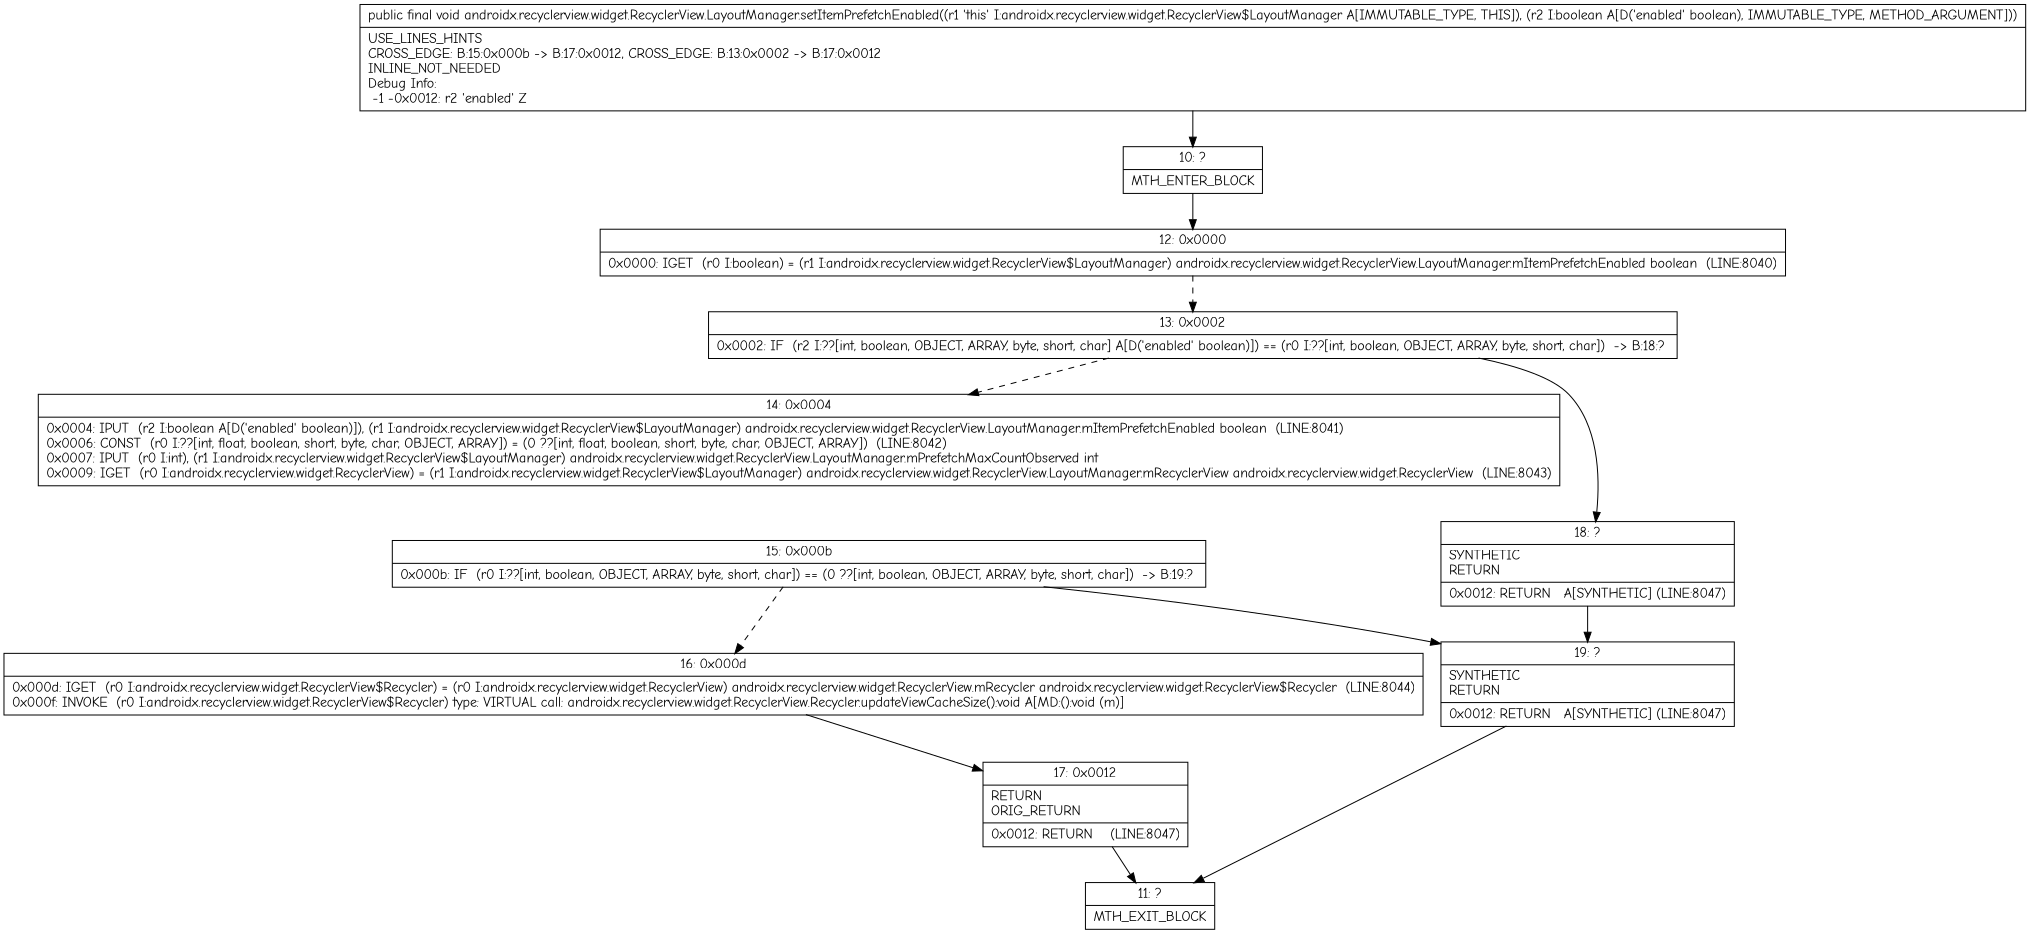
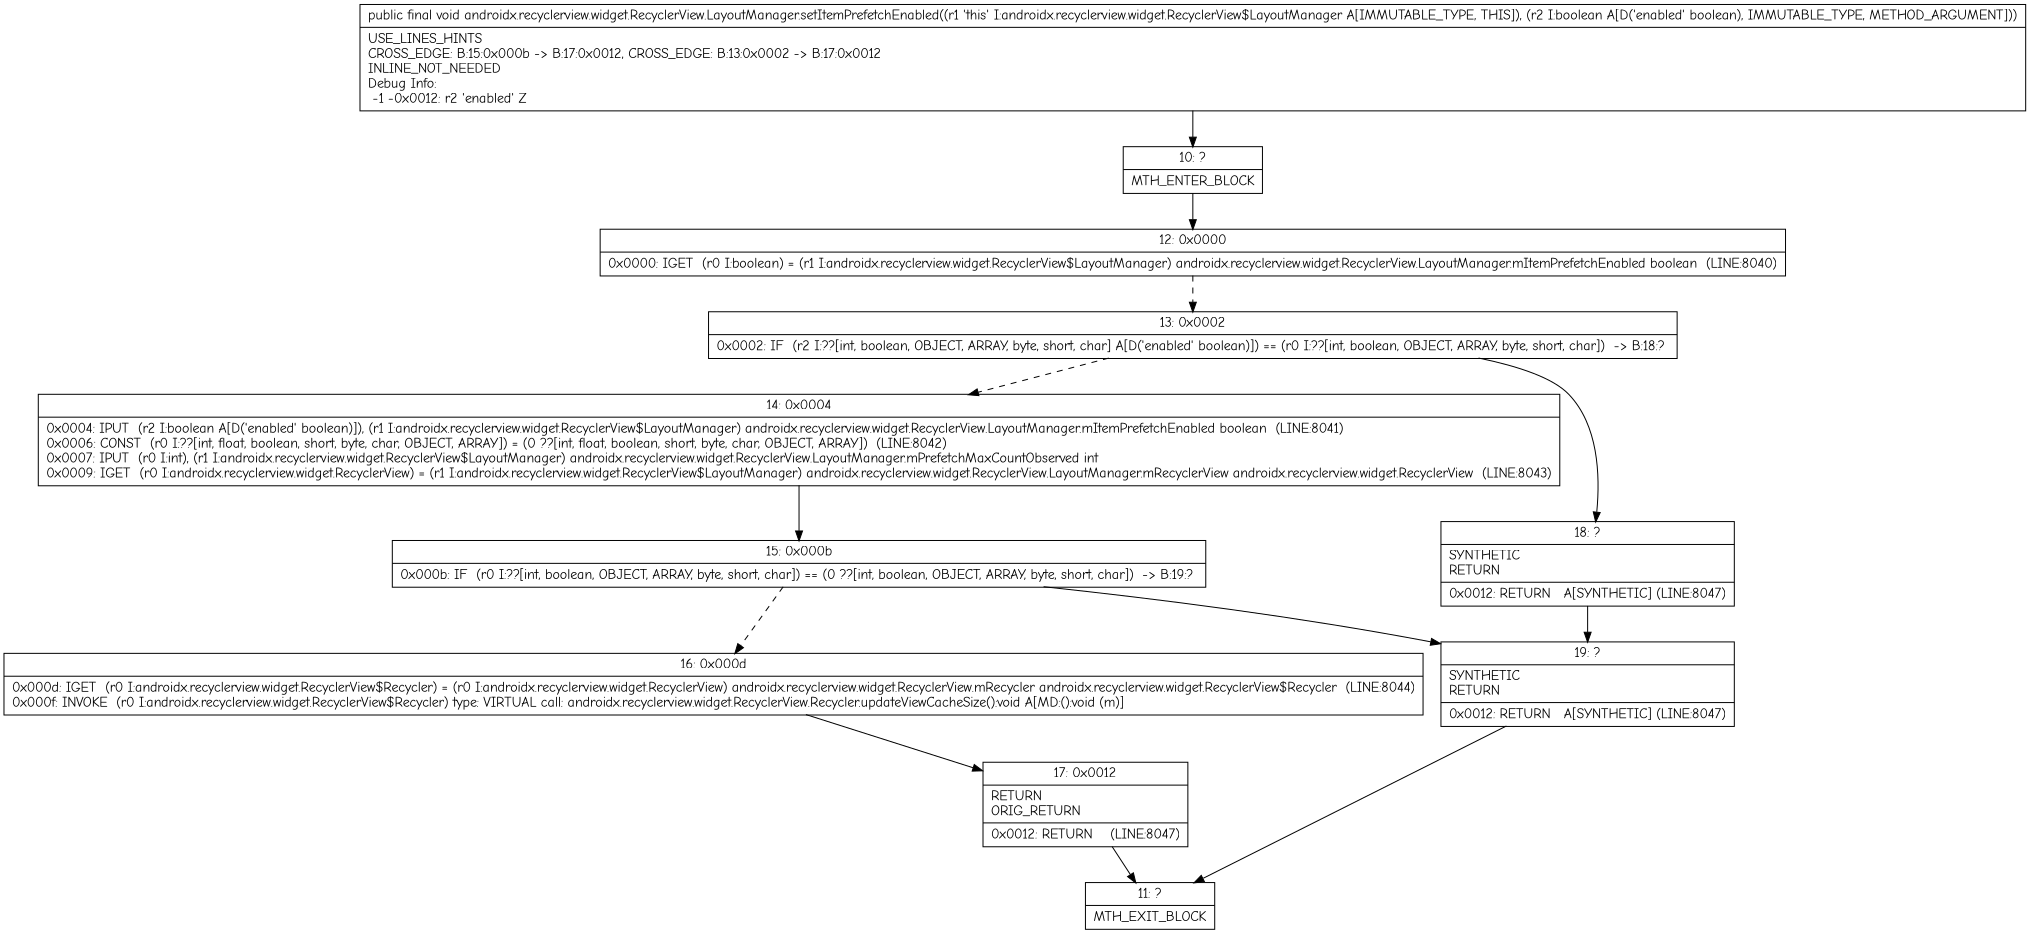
edge "14: 0x0004" -> "15: 0x000b": added
